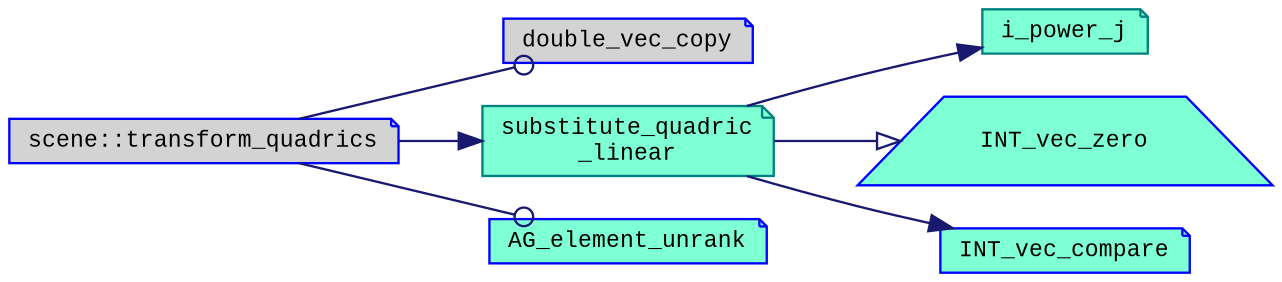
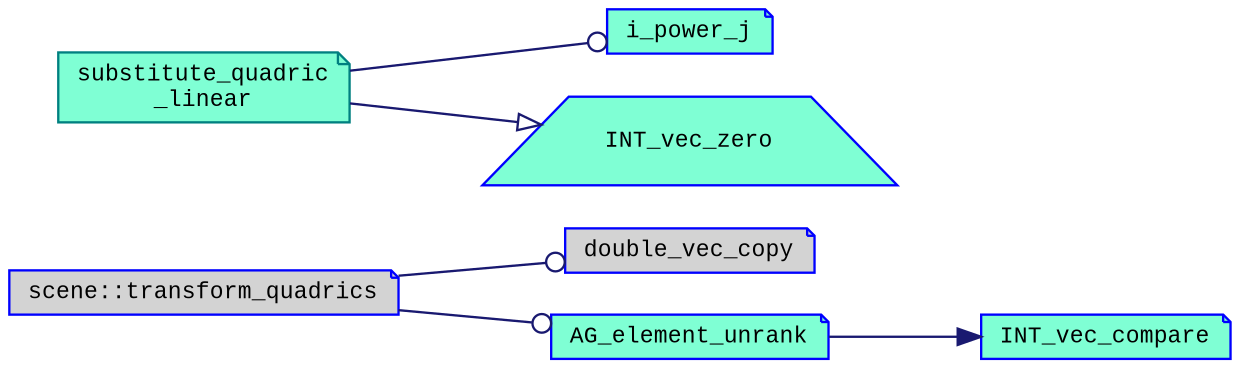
node "i_power_j": color teal -> blue
edge "substitute_quadric _linear" -> "i_power_j": arrowhead normal -> odot
edge "scene::transform_quadrics" -> "substitute_quadric _linear": removed
edge "substitute_quadric _linear" -> "INT_vec_compare": now "AG_element_unrank" -> "INT_vec_compare"
